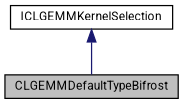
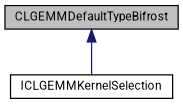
edge "CLGEMMDefaultTypeBifrost" -> "ICLGEMMKernelSelection": reversed
